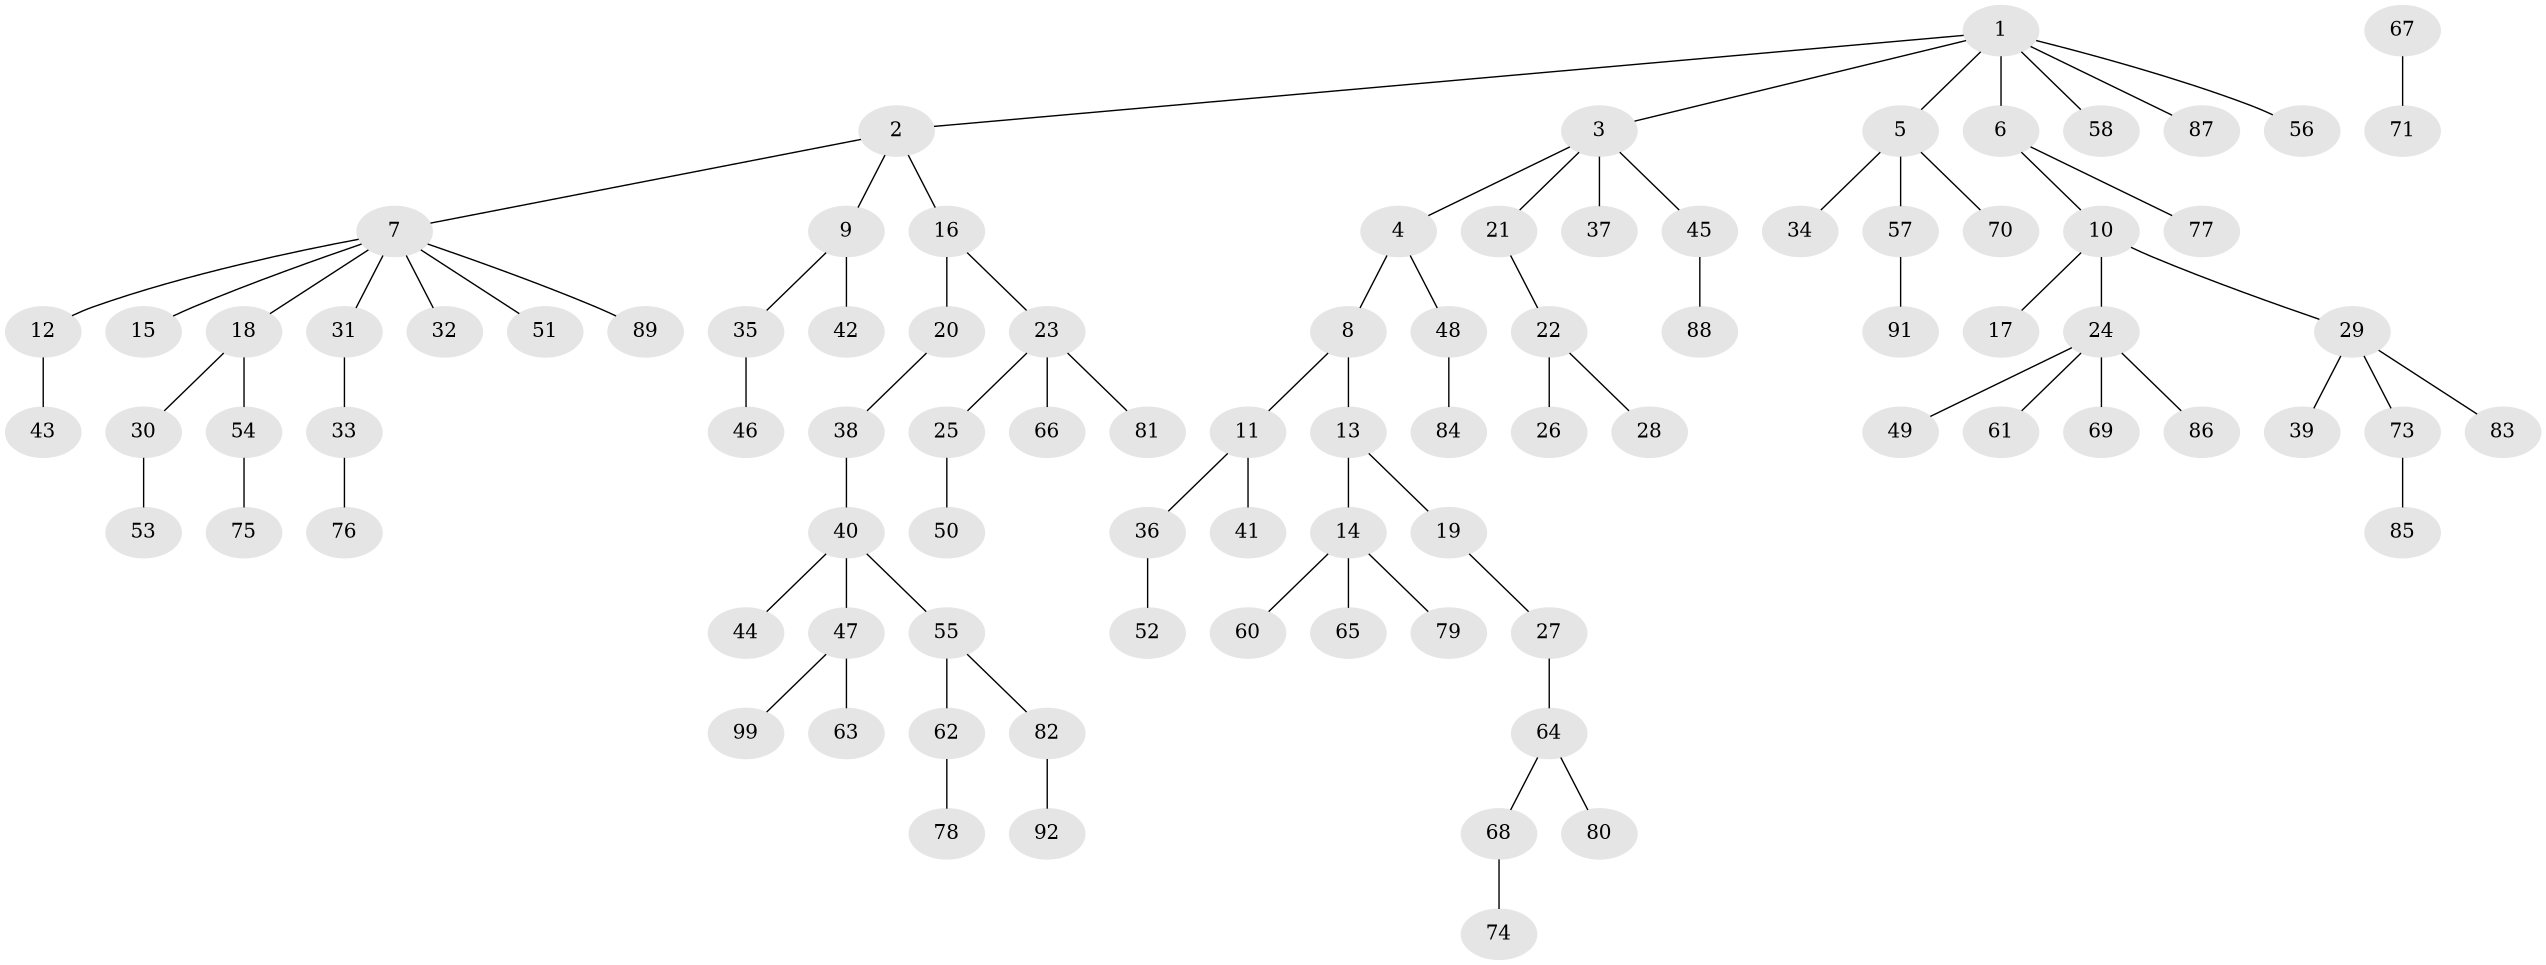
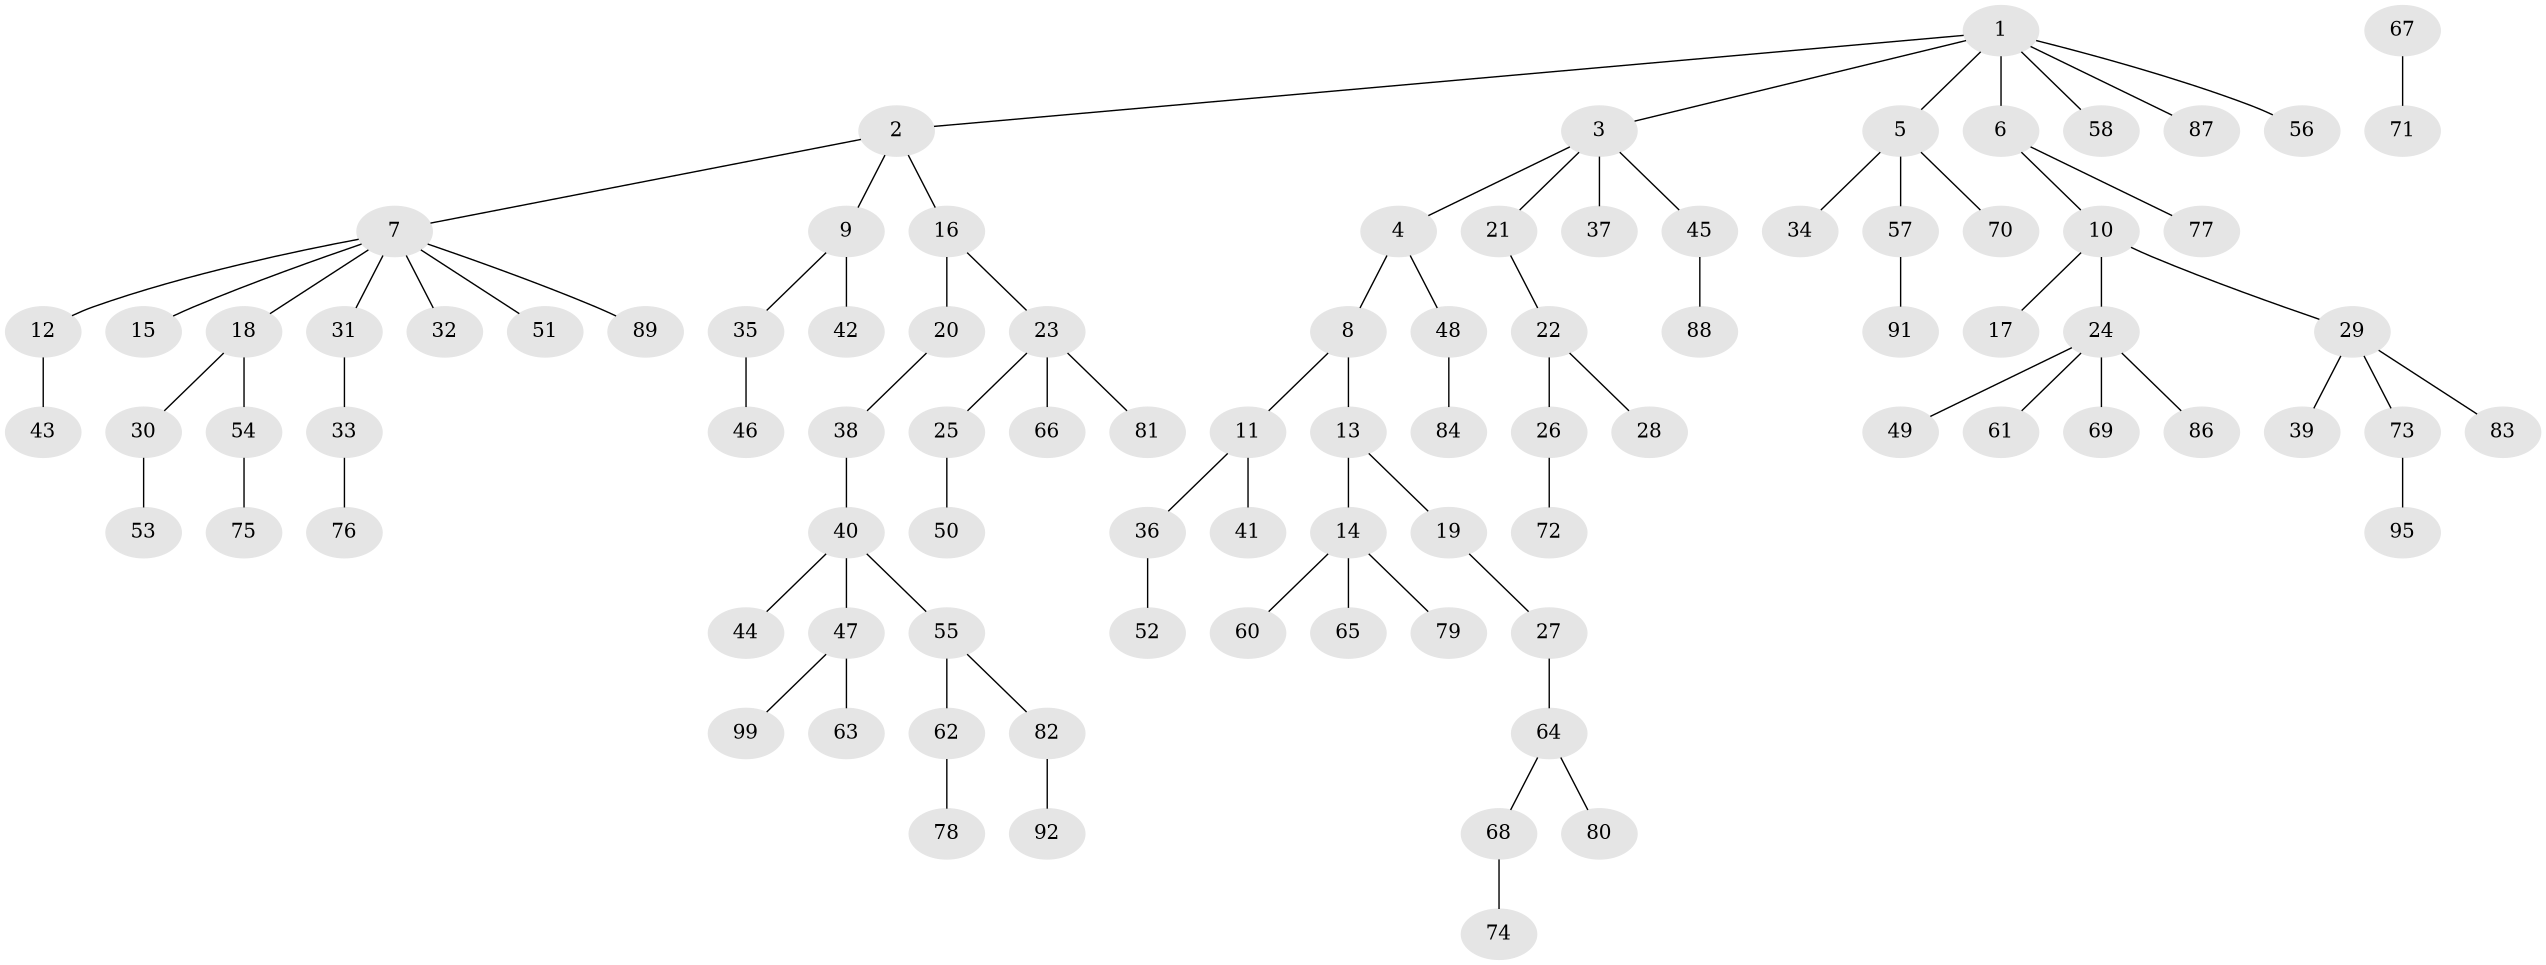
node "72": added
node "85": label "85" -> "95"
